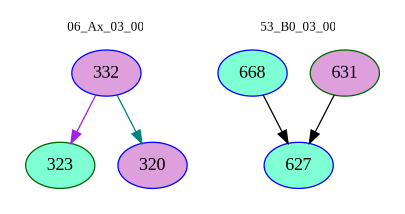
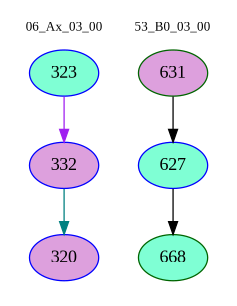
node "668": color blue -> darkgreen
edge "332" -> "323": reversed
edge "668" -> "627": reversed
node "323": color darkgreen -> blue
